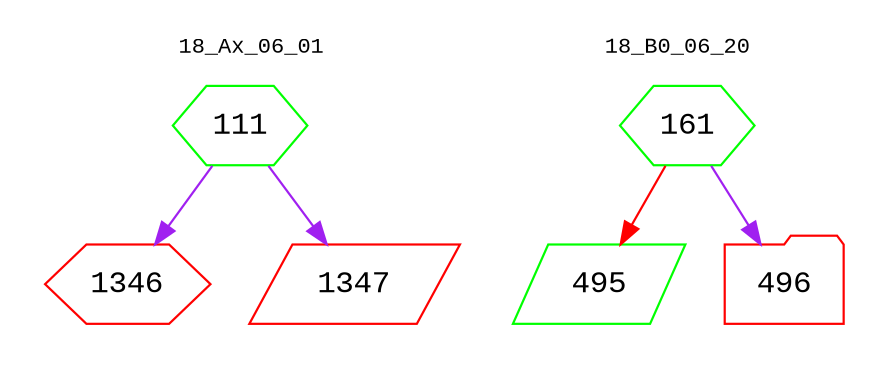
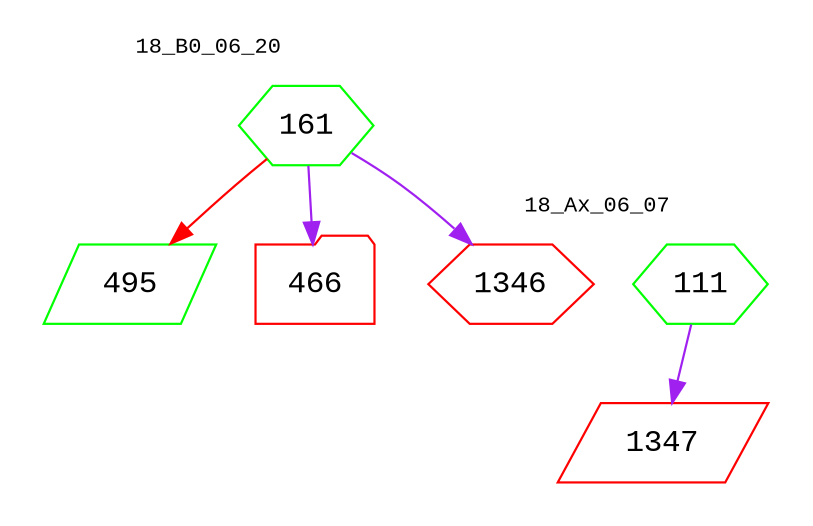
cluster "18_Ax_06_01": label "18_Ax_06_01" -> "18_Ax_06_07"
edge "111" -> "1346": now "161" -> "1346"
node "496": label "496" -> "466"
